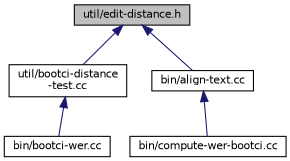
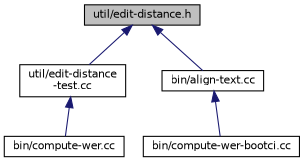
node "util/bootci-distance -test.cc": label "util/bootci-distance -test.cc" -> "util/edit-distance -test.cc"
node "bin/bootci-wer.cc": label "bin/bootci-wer.cc" -> "bin/compute-wer.cc"
